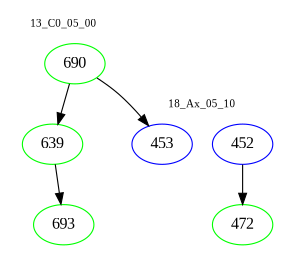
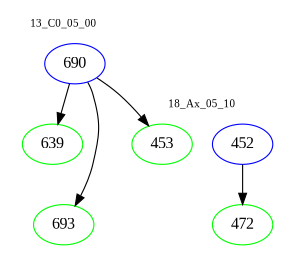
node "690": color green -> blue
node "453": color blue -> green
edge "639" -> "693": now "690" -> "693"
